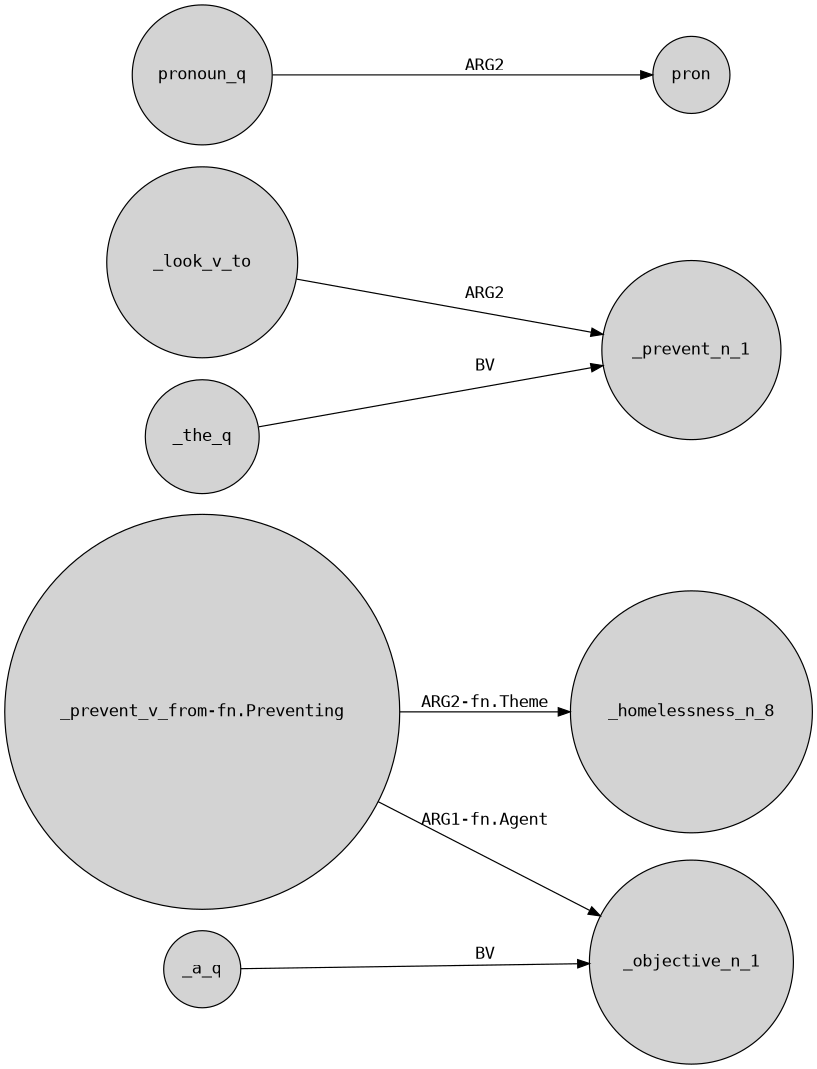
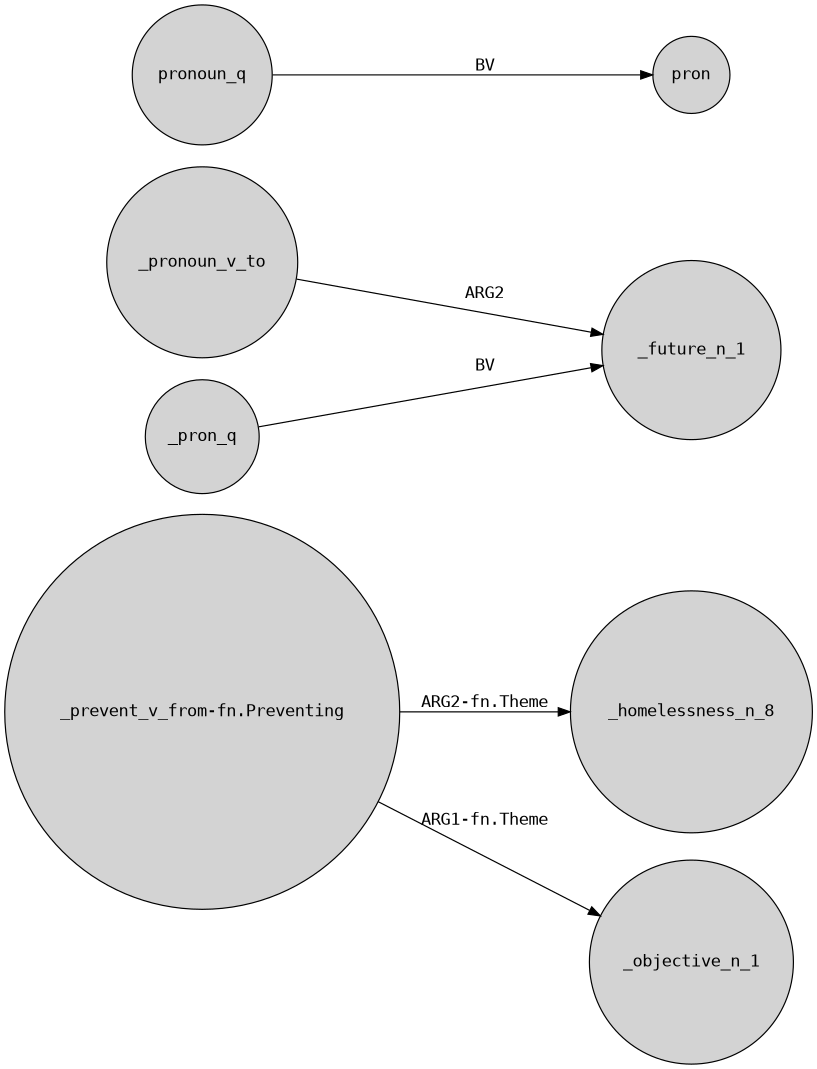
edge "pronoun_q" -> "pron": label "ARG2" -> "BV"
node "_look_v_to": label "_look_v_to" -> "_pronoun_v_to"
node "_prevent_n_1": label "_prevent_n_1" -> "_future_n_1"
node "_the_q": label "_the_q" -> "_pron_q"
edge "_prevent_v_from-fn.Preventing" -> "_objective_n_1": label "ARG1-fn.Agent" -> "ARG1-fn.Theme"
node "_a_q": removed
